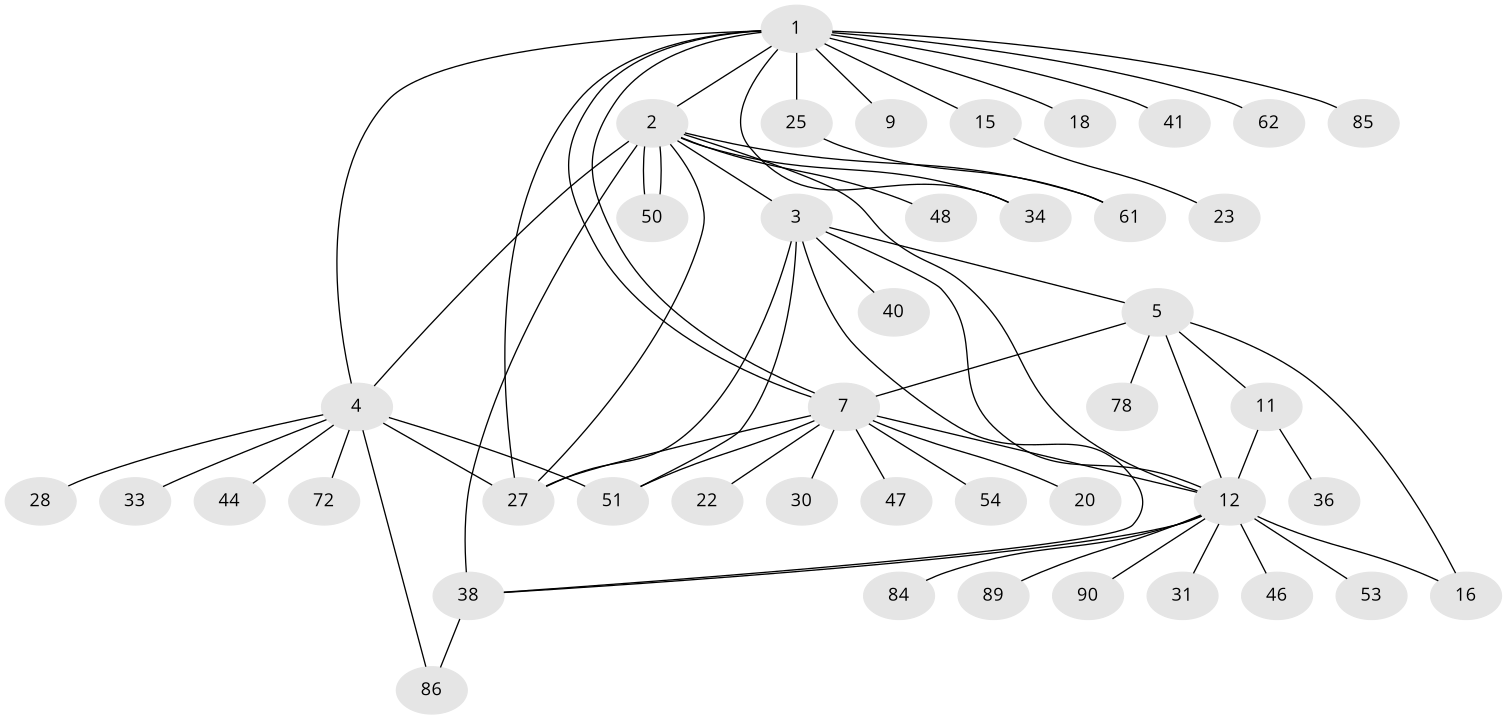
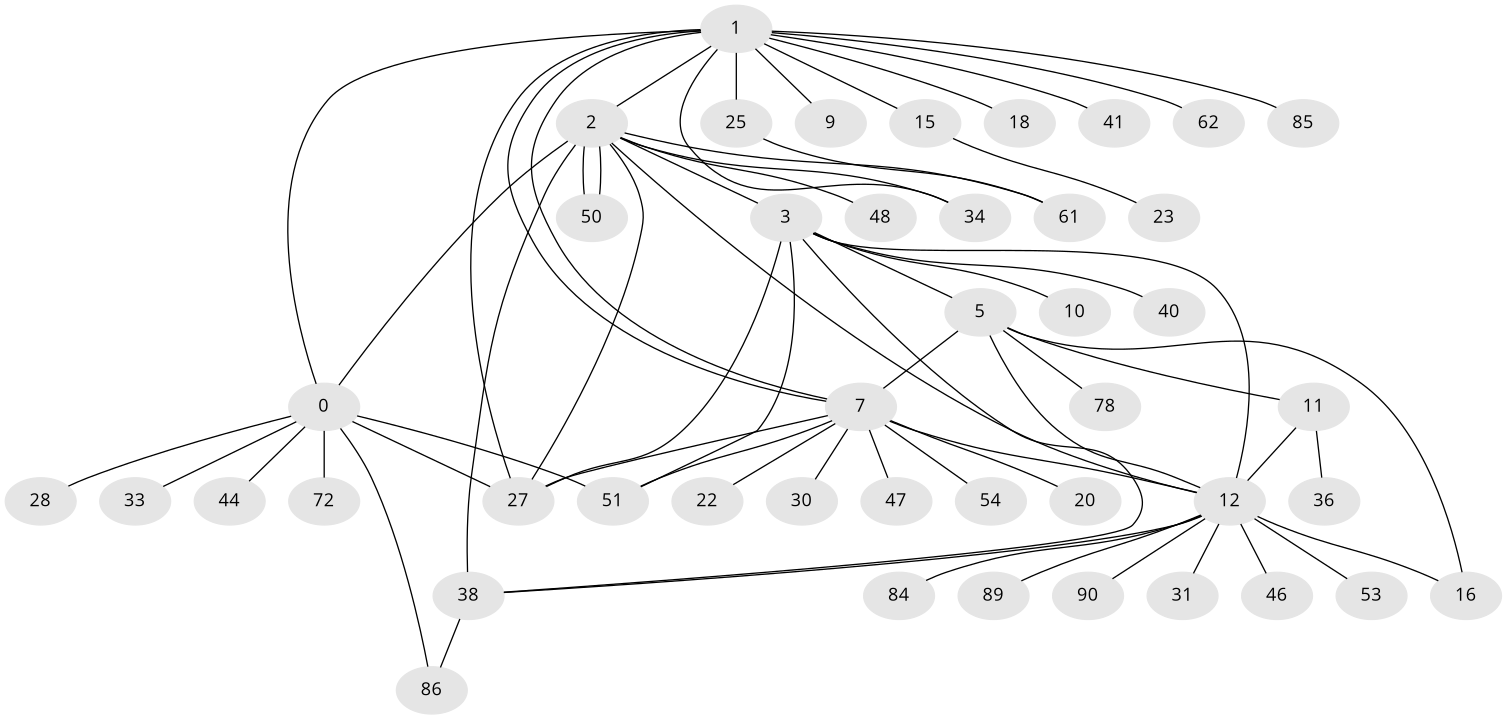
node "10": added
node "4": label "4" -> "0"
